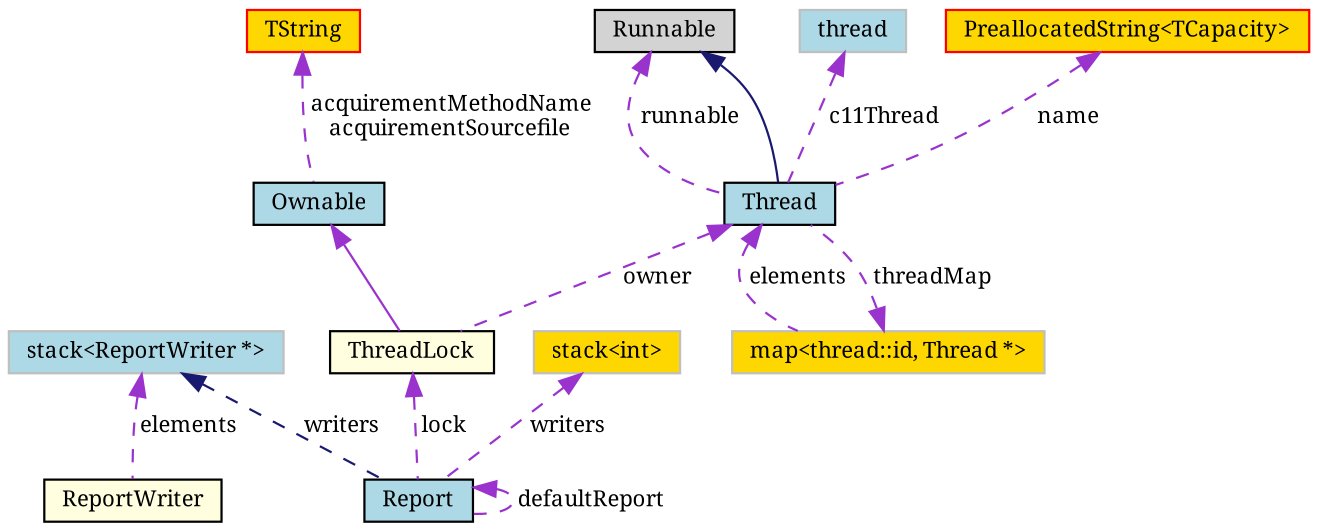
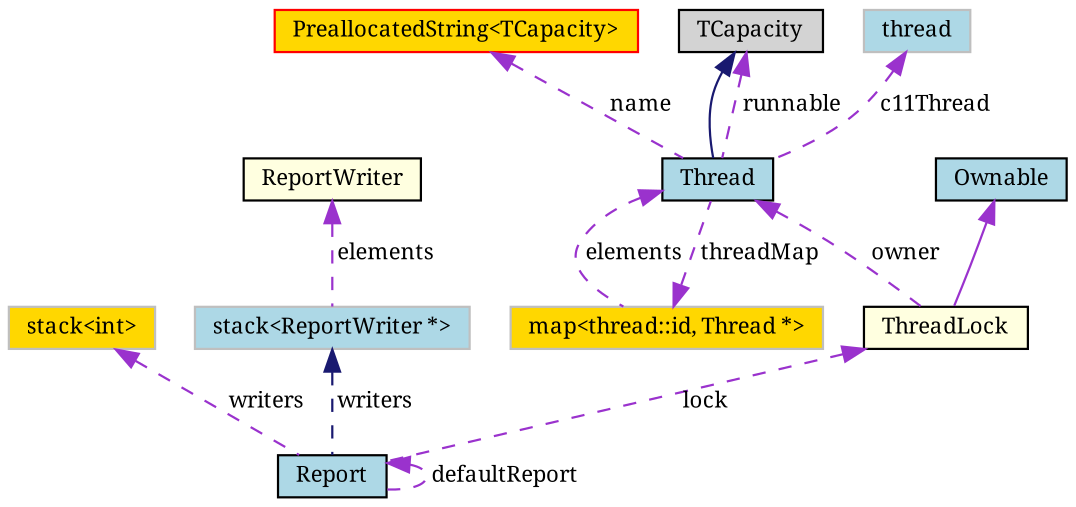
node "TString": removed
node "Runnable": label "Runnable" -> "TCapacity"
edge "ReportWriter" -> "stack<ReportWriter *>": reversed
